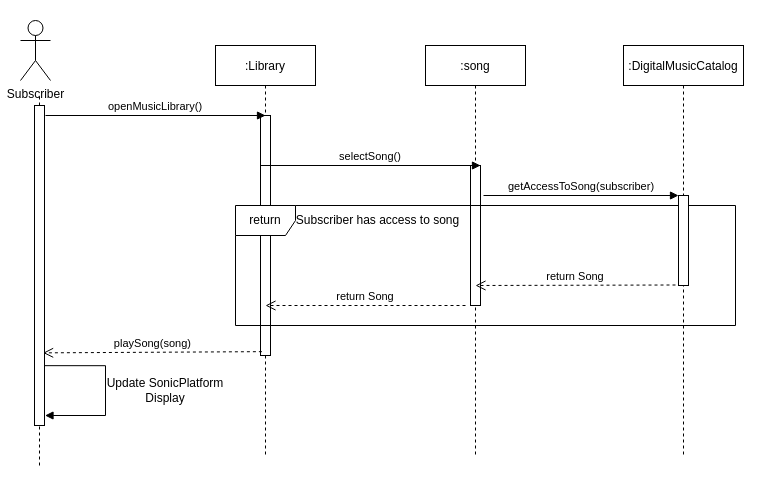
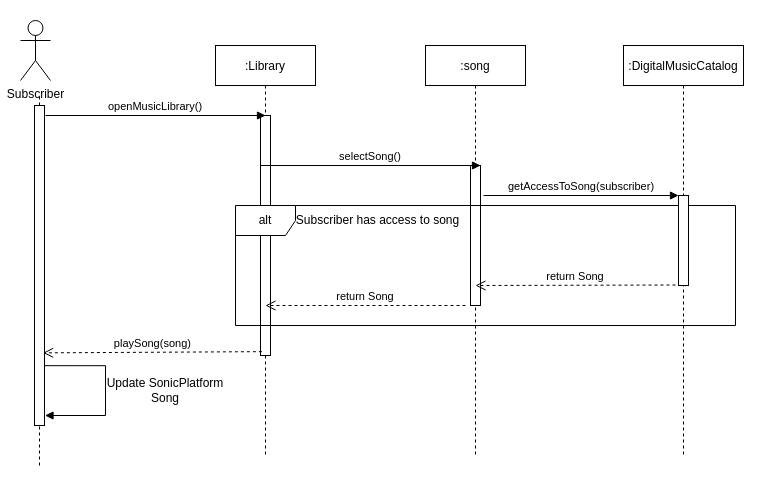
node "return": label "return" -> "alt"
node "Update SonicPlatform Display": label "Update SonicPlatform Display" -> "Update SonicPlatform Song"
